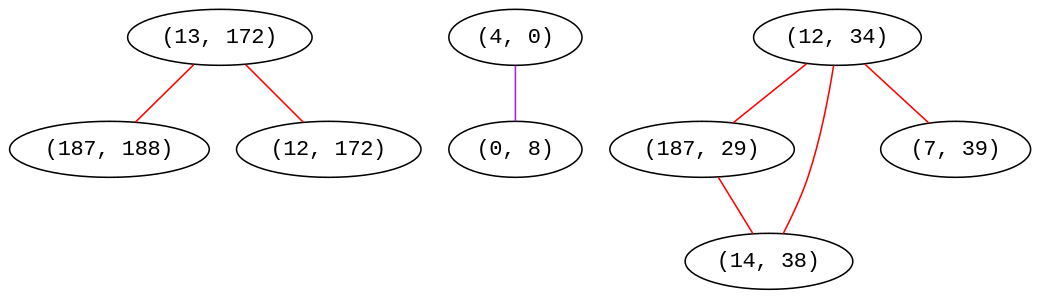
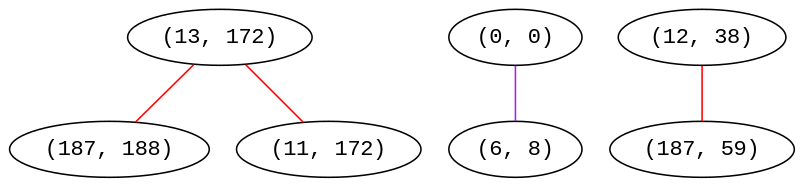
node "(4, 0)": label "(4, 0)" -> "(0, 0)"
node "(12, 34)": label "(12, 34)" -> "(12, 38)"
node "(12, 172)": label "(12, 172)" -> "(11, 172)"
node "(0, 8)": label "(0, 8)" -> "(6, 8)"
node "(187, 29)": label "(187, 29)" -> "(187, 59)"
node "(7, 39)": removed
node "(14, 38)": removed
